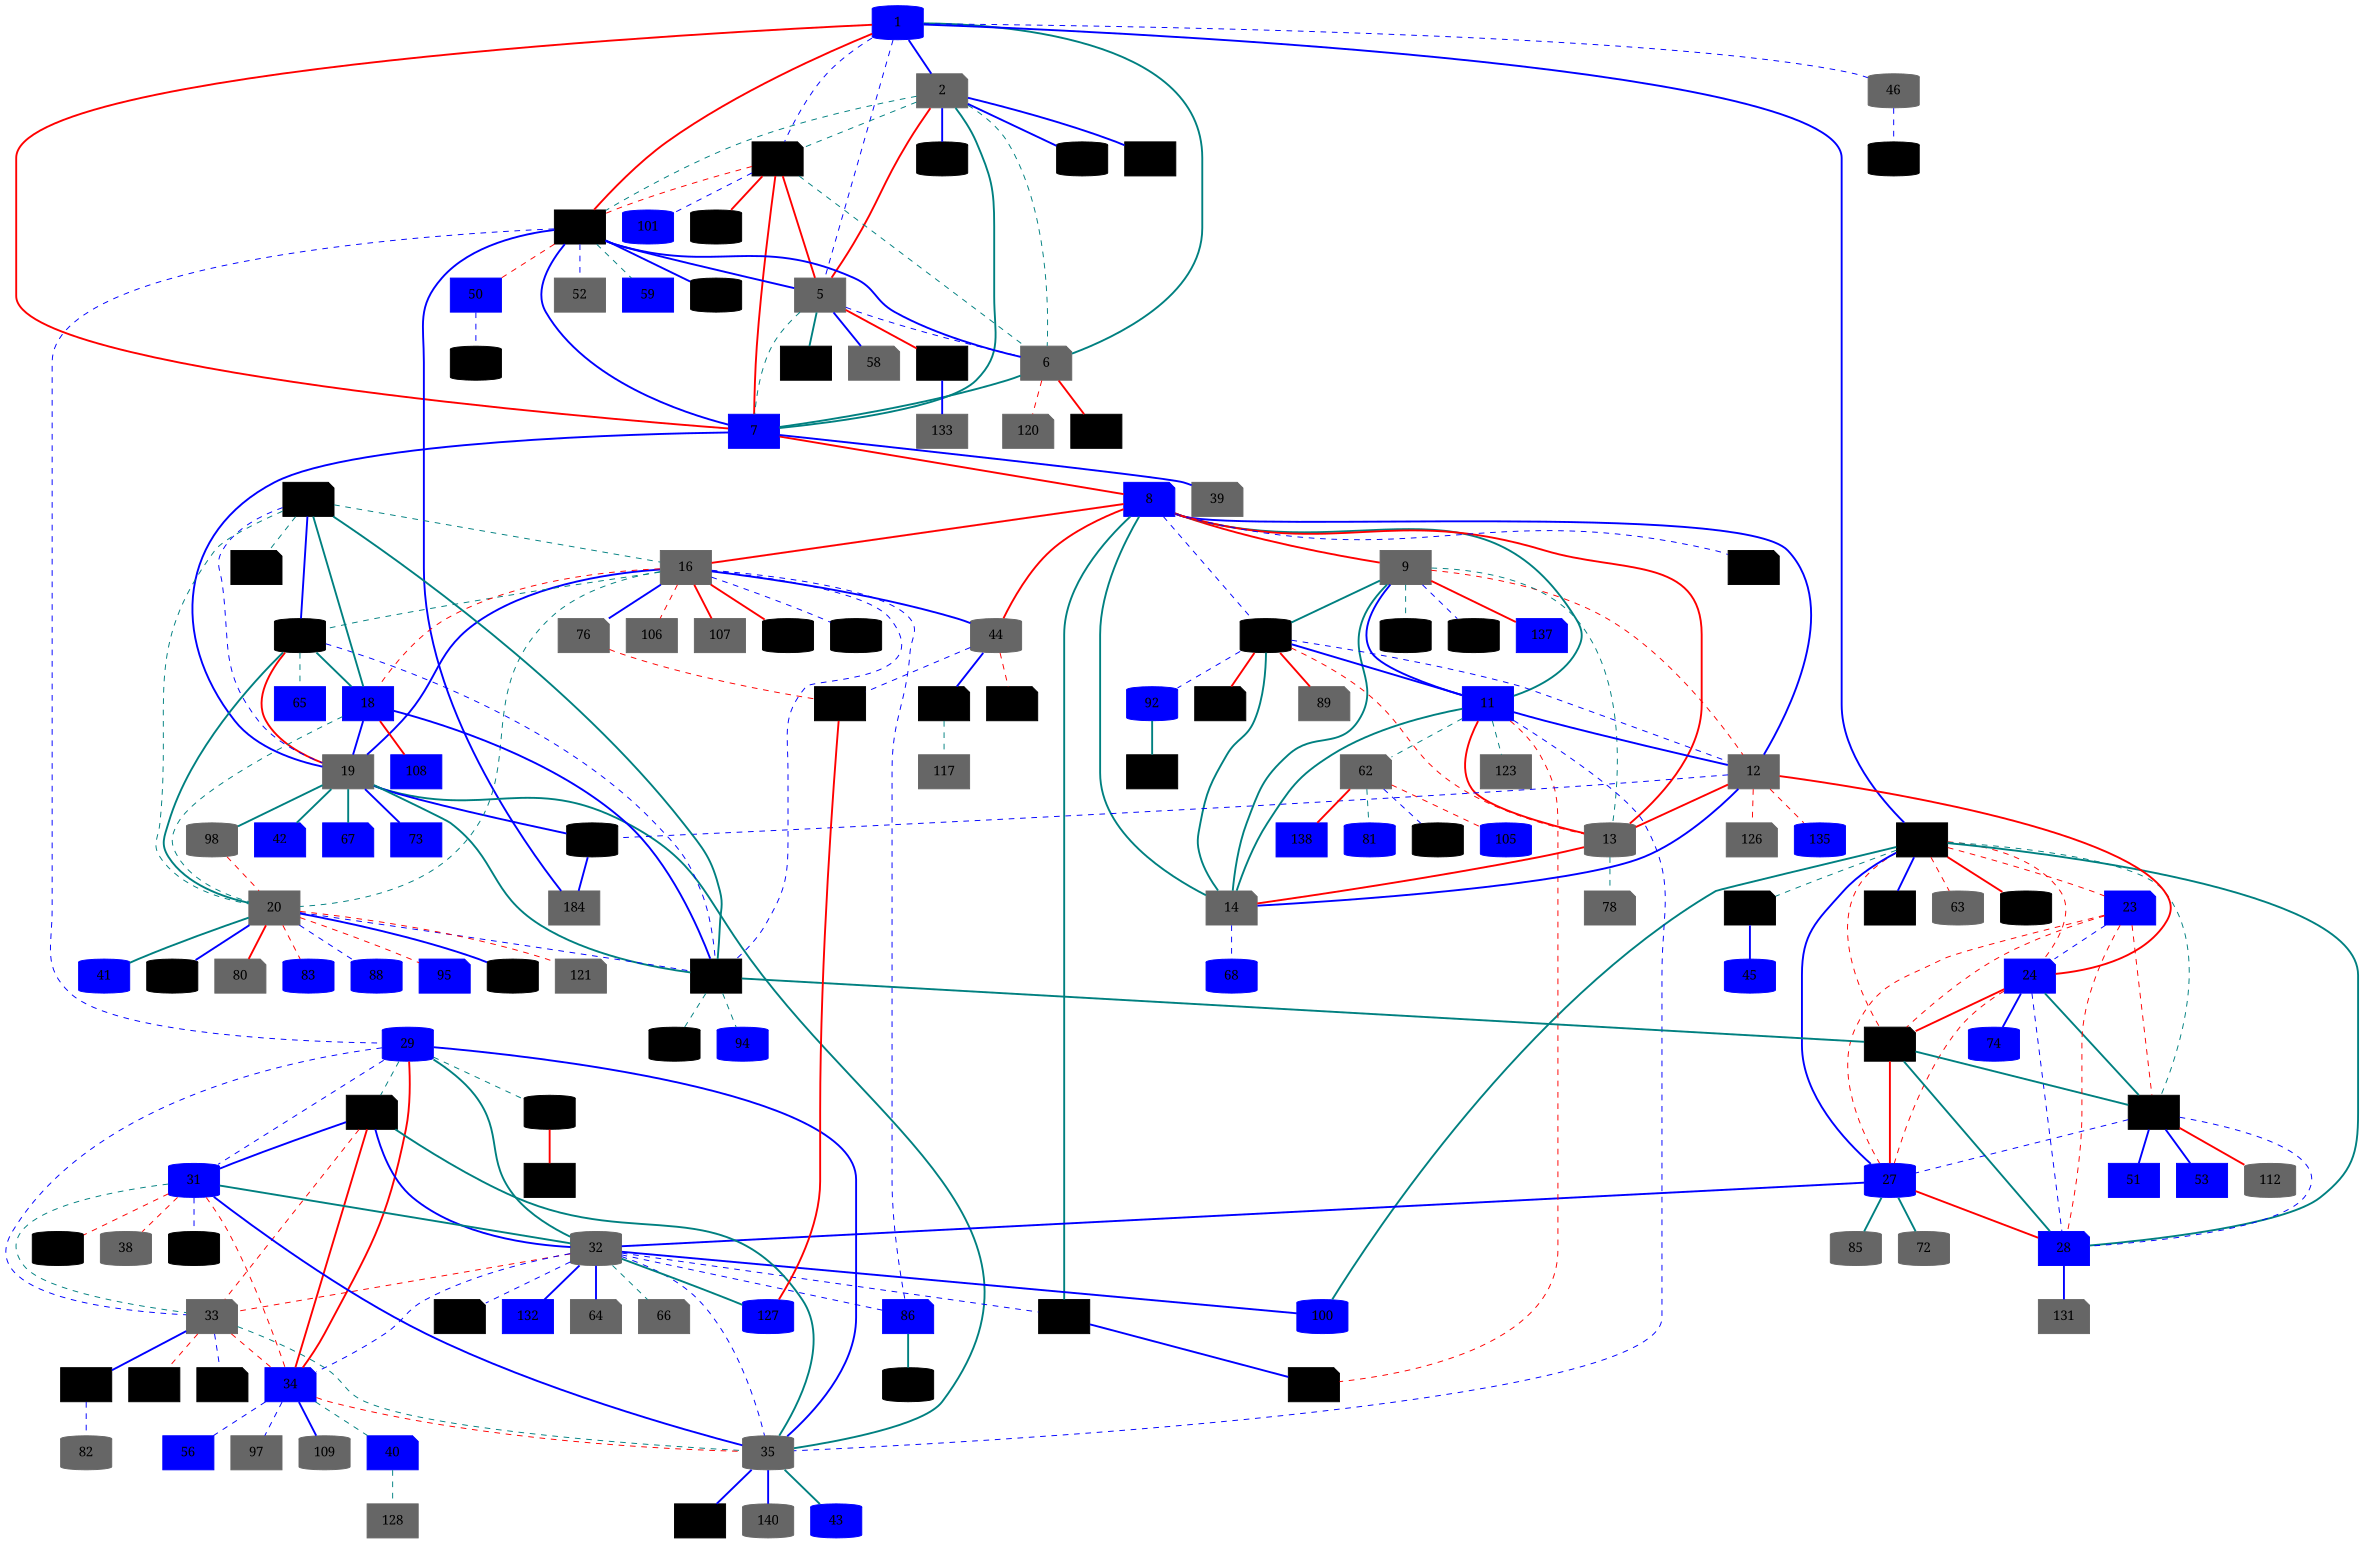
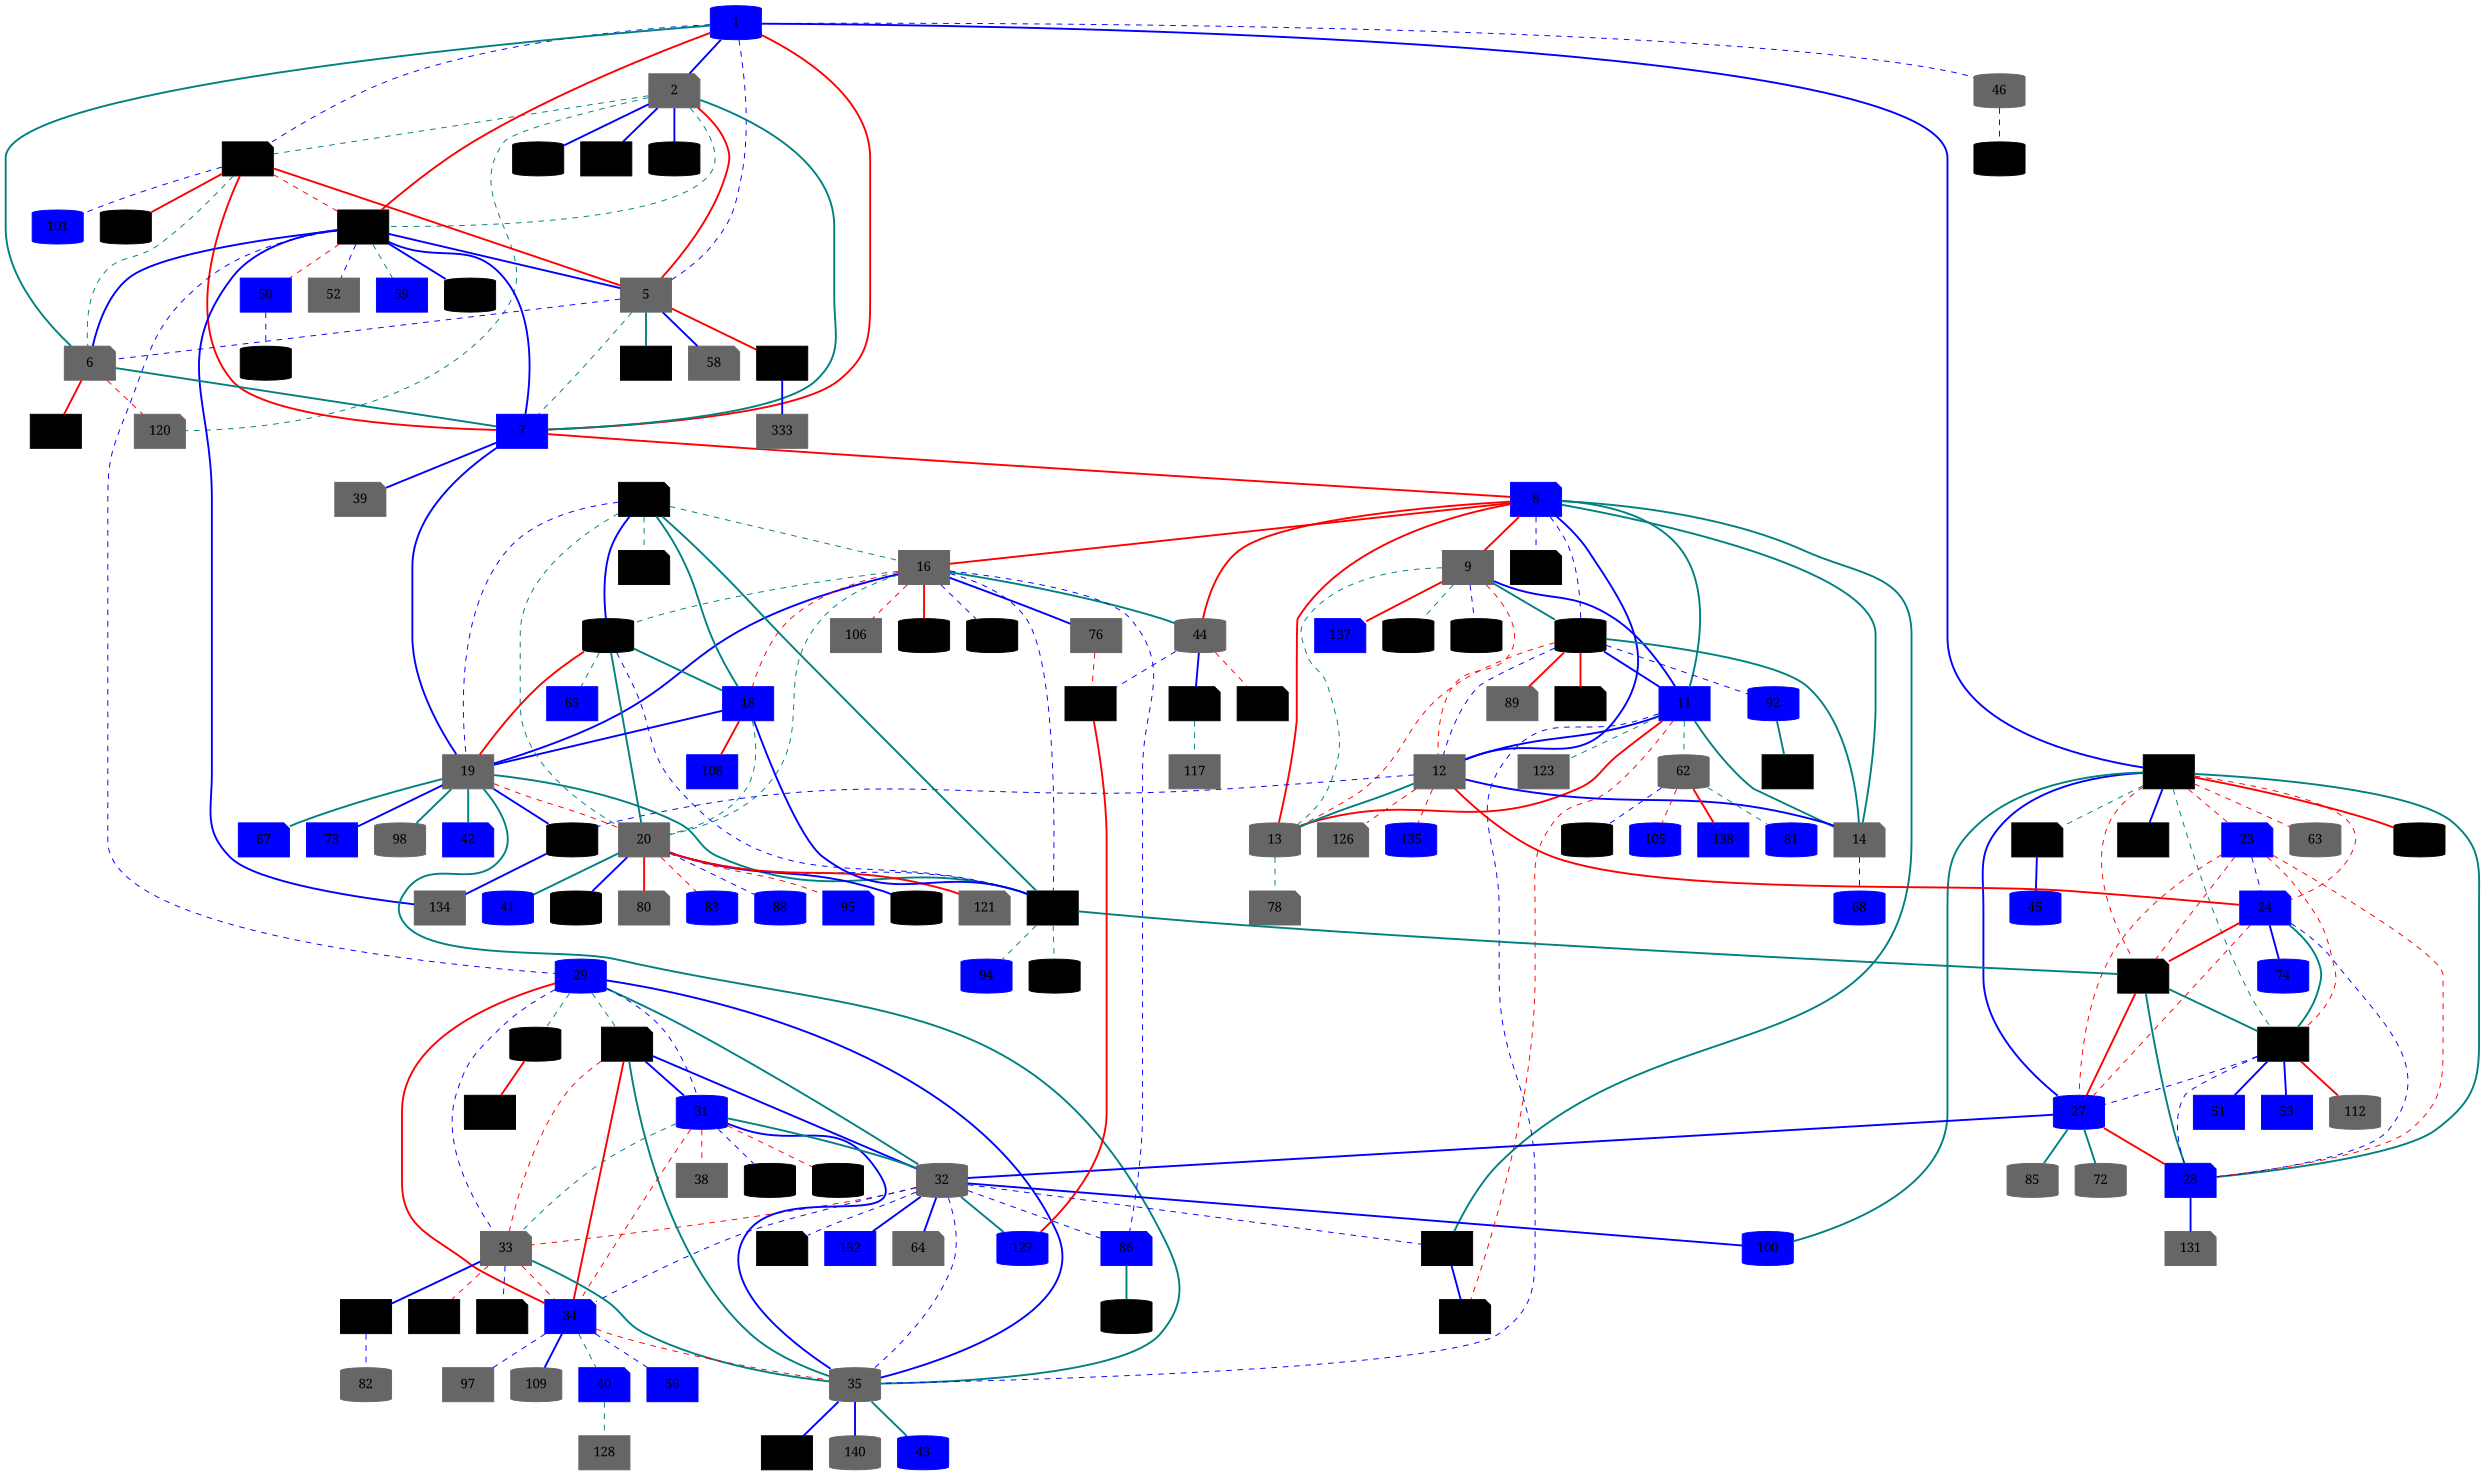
edge "2" -- "6": now "2" -- "120"
node "133": label "133" -> "333"
edge "16" -- "44": color blue -> teal
node "76": shape note -> box
node "107": removed
edge "9" -- "14": removed
node "62": shape note -> cylinder
edge "12" -- "13": color red -> teal
edge "98" -- "20": now "19" -- "20"
edge "13" -- "14": removed
node "184": label "184" -> "134"
edge "20" -- "121": style dashed -> bold
node "38": shape cylinder -> box
node "66": removed
edge "33" -- "35": style dashed -> bold
